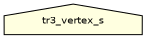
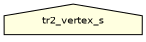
node "tr3_vertex_s": label "tr3_vertex_s" -> "tr2_vertex_s"
